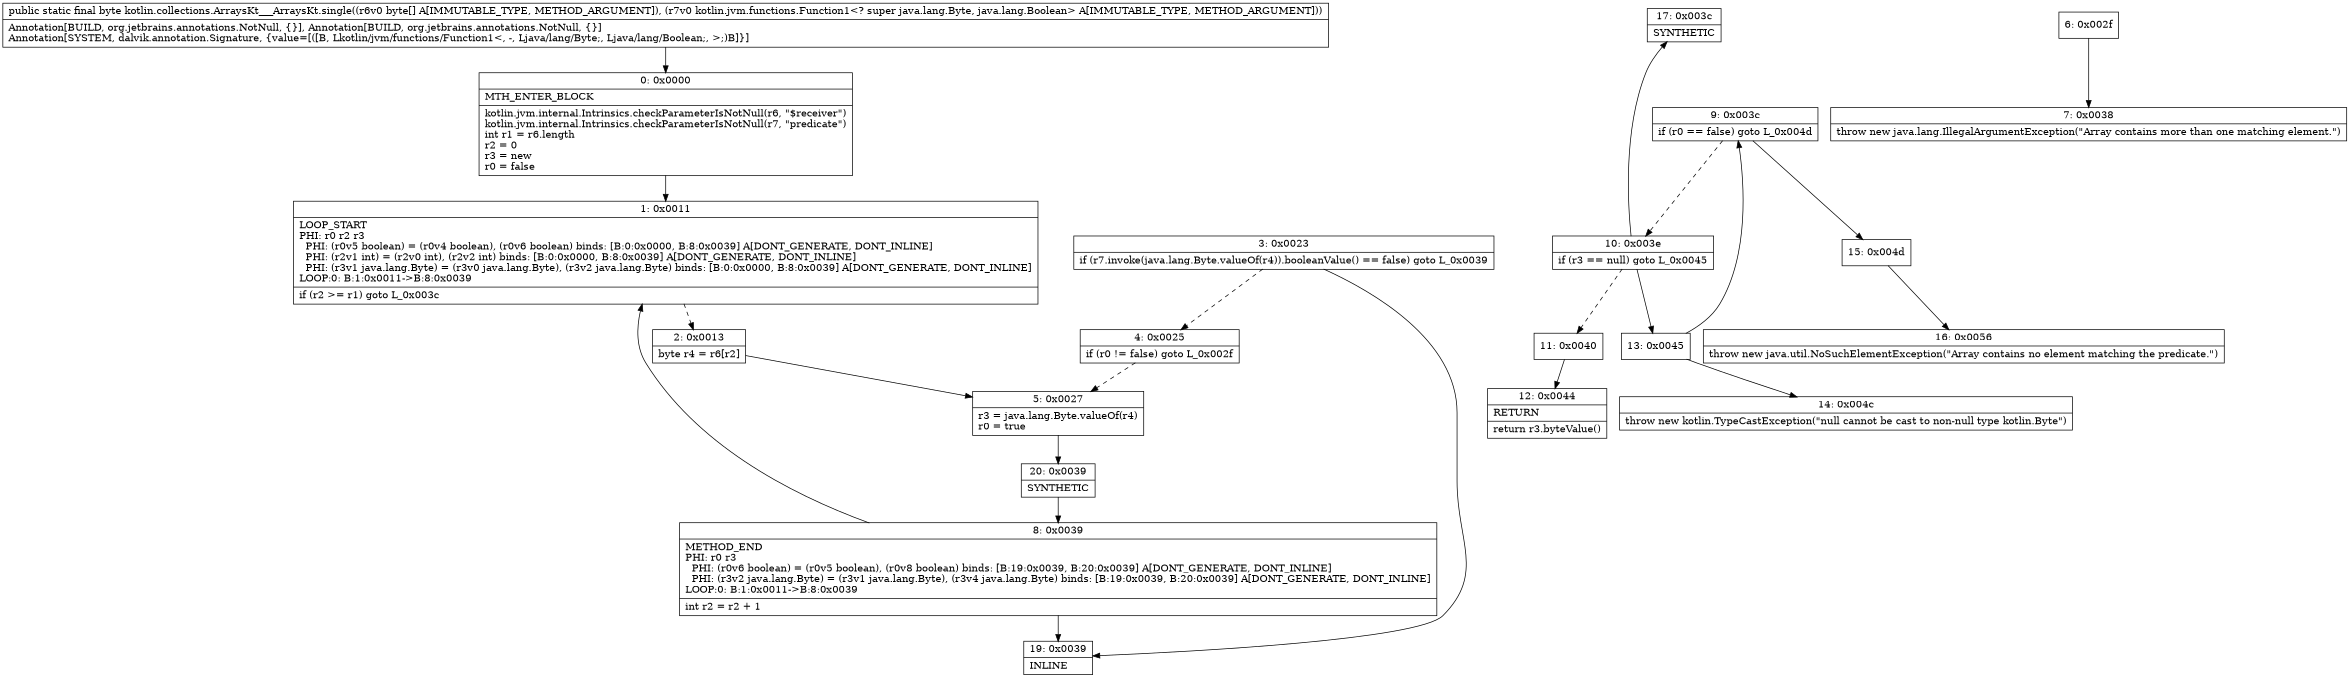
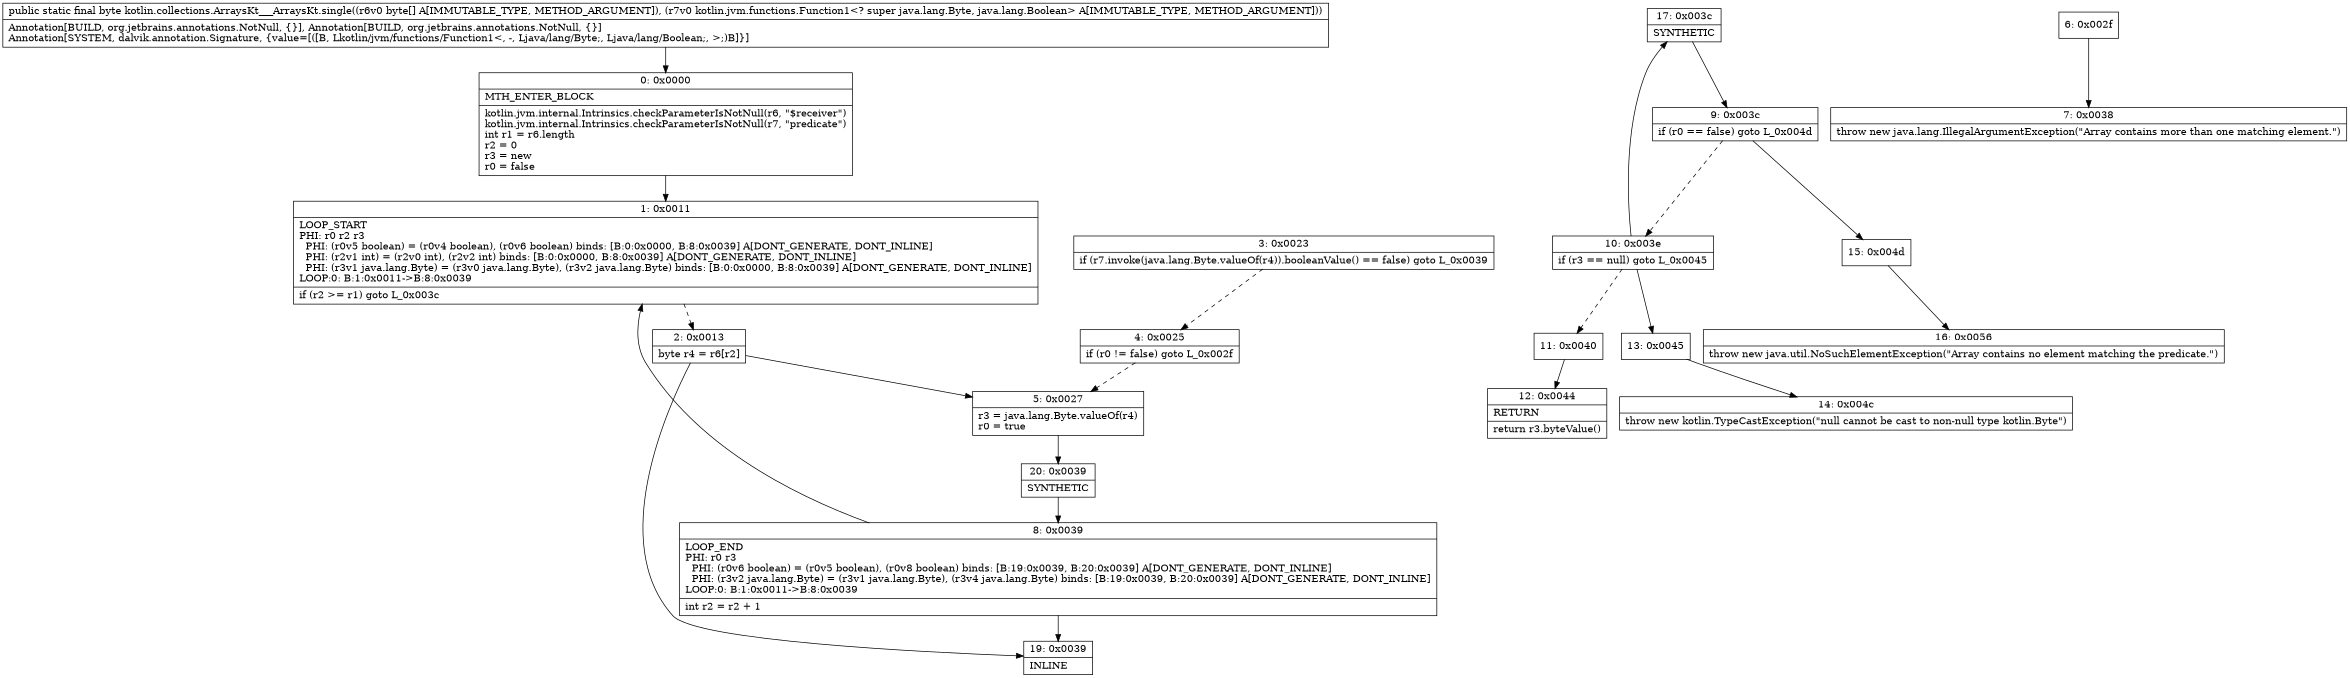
edge "13: 0x0045" -> "9: 0x003c": now "17: 0x003c" -> "9: 0x003c"
node "8: 0x0039": text "METHOD_END" -> "LOOP_END"
edge "3: 0x0023" -> "19: 0x0039": now "2: 0x0013" -> "19: 0x0039"
